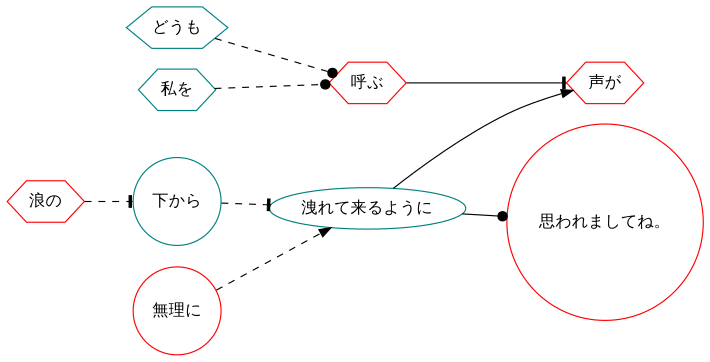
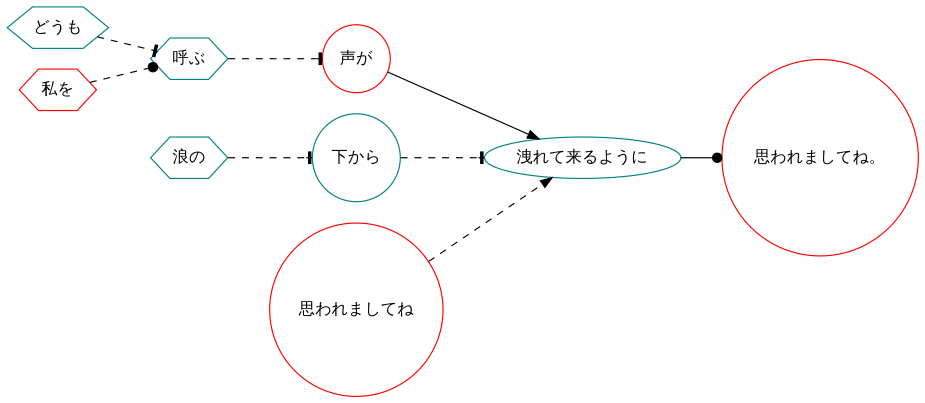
edge "どうも" -> "呼ぶ": arrowhead dot -> tee
node "呼ぶ": color red -> teal
edge "呼ぶ" -> "声が": style solid -> dashed
node "声が": shape hexagon -> circle
node "私を": color teal -> red
edge "洩れて来るように" -> "声が": reversed
node "浪の": color red -> teal
node "無理に": label "無理に" -> "思われましてね"
